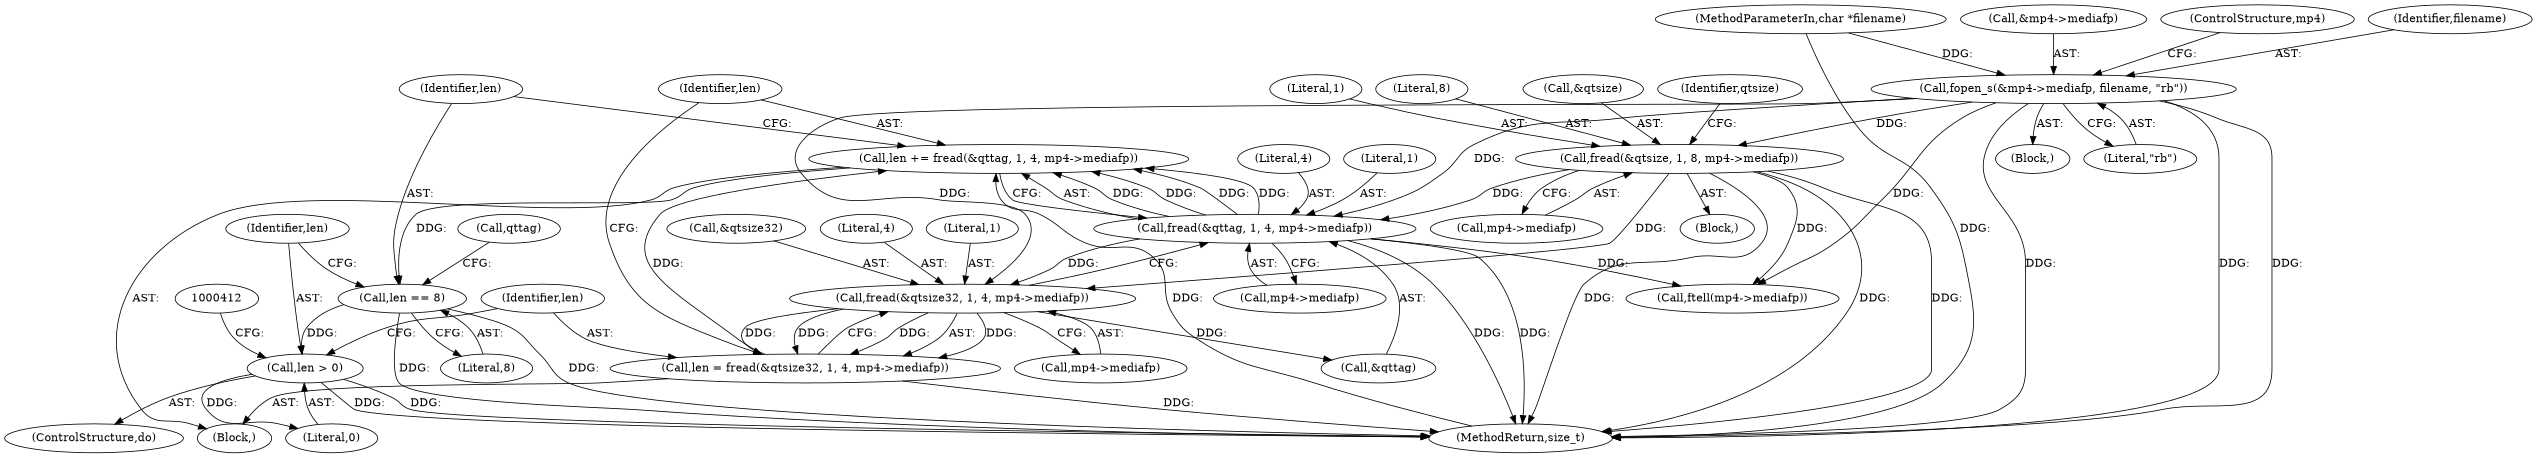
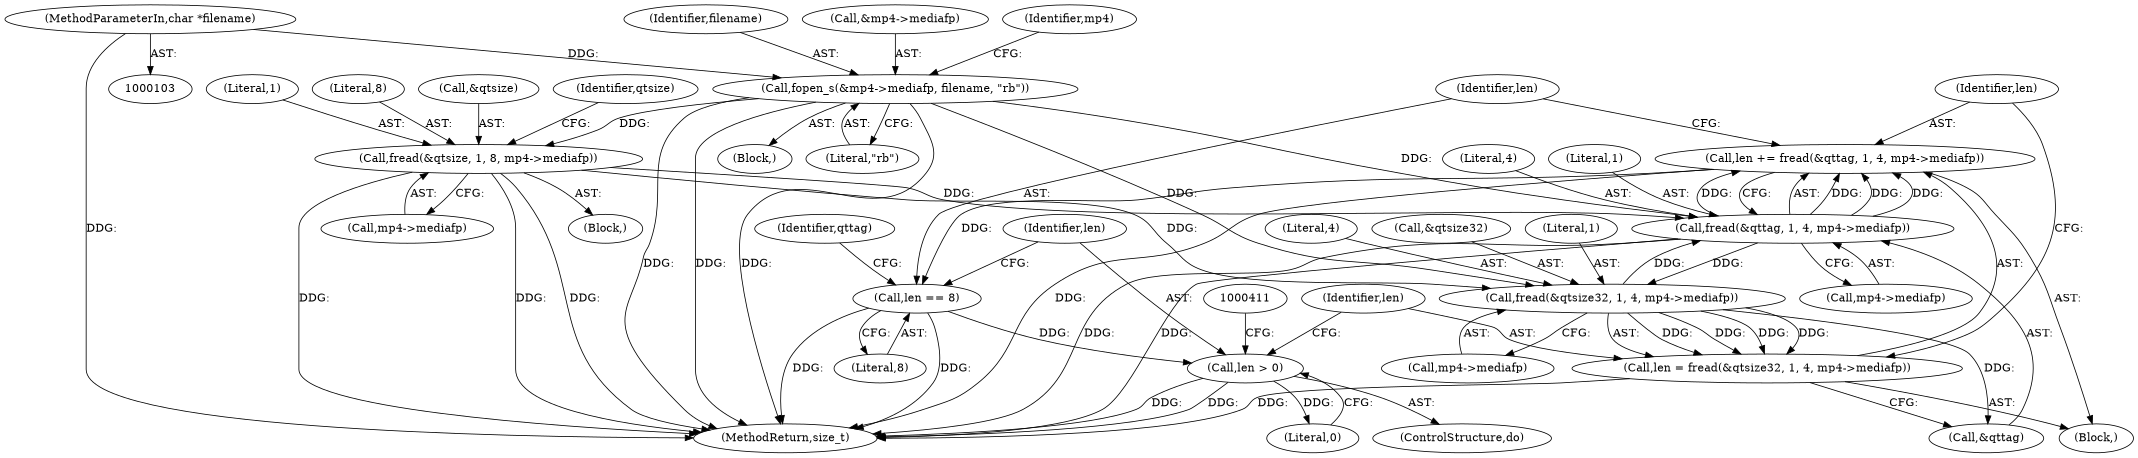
node "(ControlStructure,mp4)": label "(ControlStructure,mp4)" -> "(Identifier,mp4)"
node "1000103": added
node "(Call,qttag)": label "(Call,qttag)" -> "(Identifier,qttag)"
edge "(Call,len = fread(&qtsize32, 1, 4, mp4->mediafp))" -> "(Call,len += fread(&qttag, 1, 4, mp4->mediafp))": label "DDG: " -> "AST: "
edge "(Call,fread(&qtsize32, 1, 4, mp4->mediafp))" -> "(Call,fread(&qttag, 1, 4, mp4->mediafp))": label "CFG: " -> "DDG: "
node "1000412": label "1000412" -> "1000411"
node "(Call,ftell(mp4->mediafp))": removed
edge "(Call,len = fread(&qtsize32, 1, 4, mp4->mediafp))" -> "(Call,fread(&qtsize32, 1, 4, mp4->mediafp))": now "(Call,len = fread(&qtsize32, 1, 4, mp4->mediafp))" -> "(Call,&qttag)"
edge "(MethodReturn,size_t)" -> "(Call,len += fread(&qttag, 1, 4, mp4->mediafp))": reversed
edge "(Literal,0)" -> "(Call,len > 0)": label "AST: " -> "CFG: "
